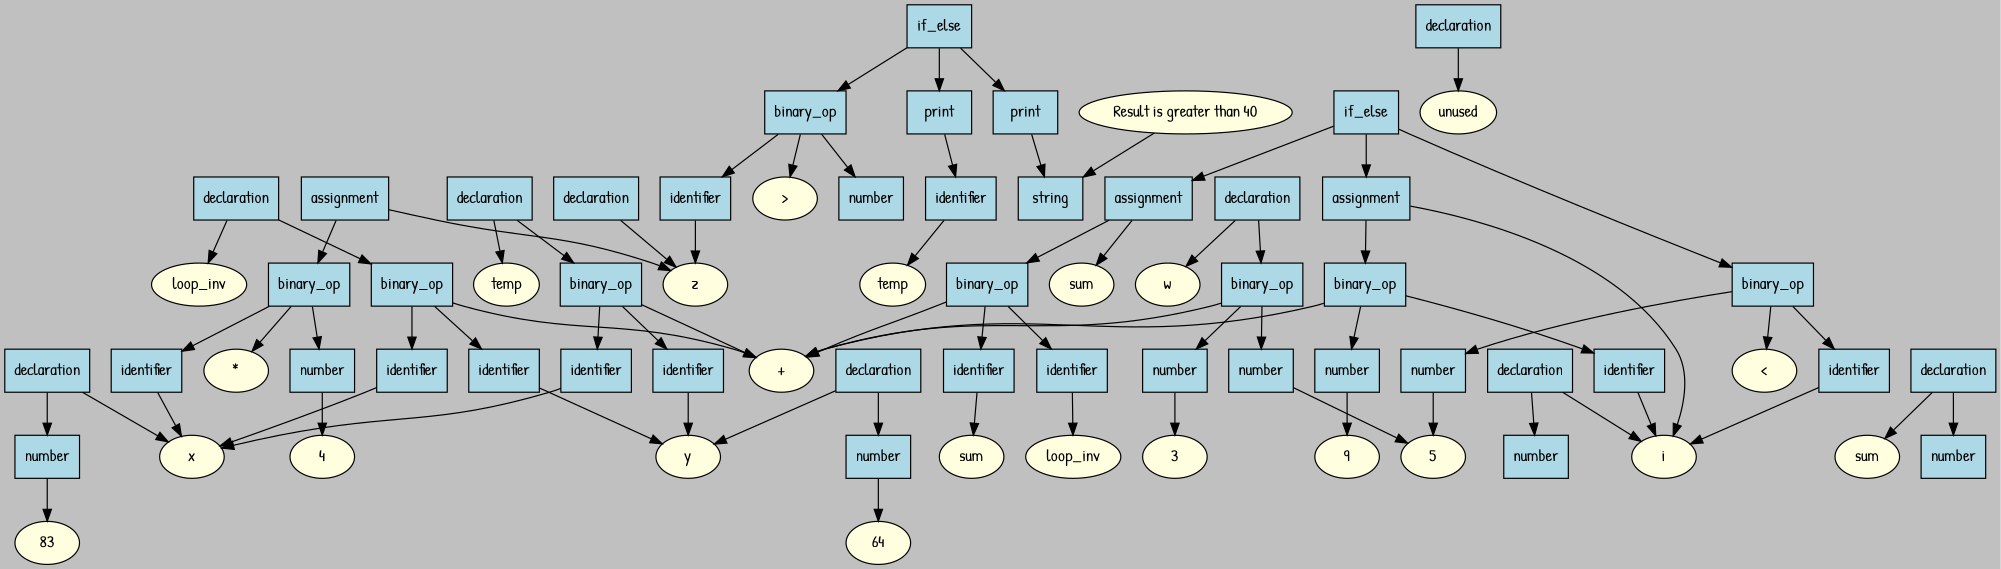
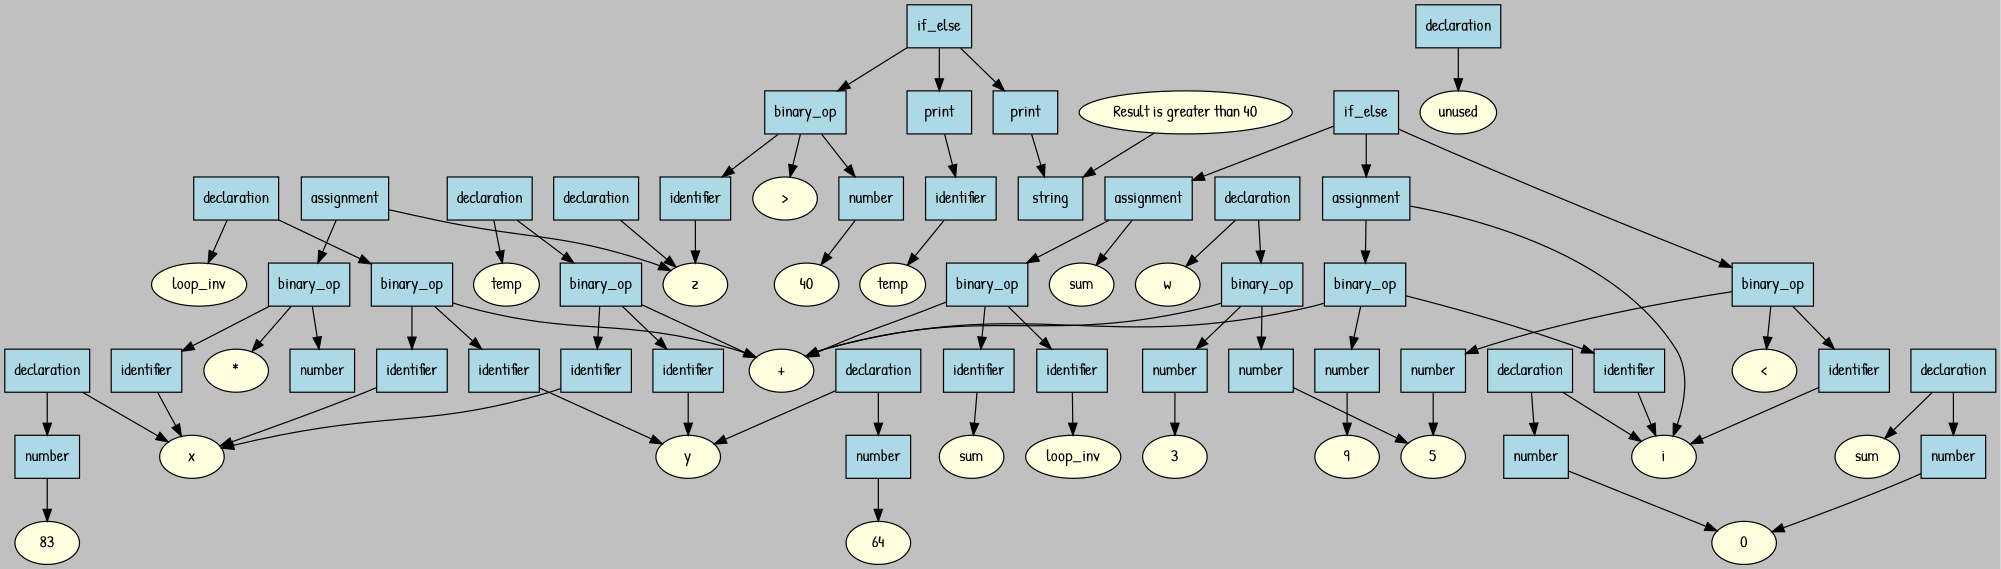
node "40": added
node "4": removed
node "0": added
